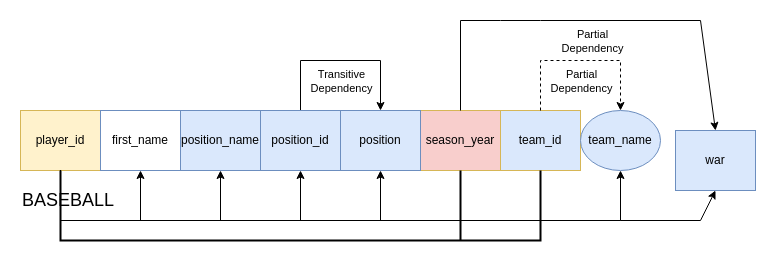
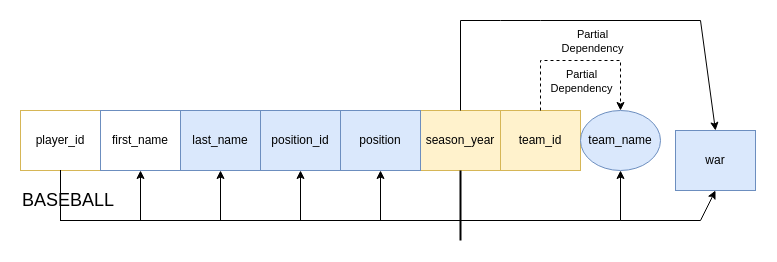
edge "position_id" -> "position": removed, label "Transitive Dependency"
node "player_id": fillcolor #fff2cc -> #ffffff
node "position_name": label "position_name" -> "last_name"
node "season_year": fillcolor #f8cecc -> #fff2cc
node "team_id": fillcolor #dae8fc -> #fff2cc
edge "player_id" -- "team_id": removed
